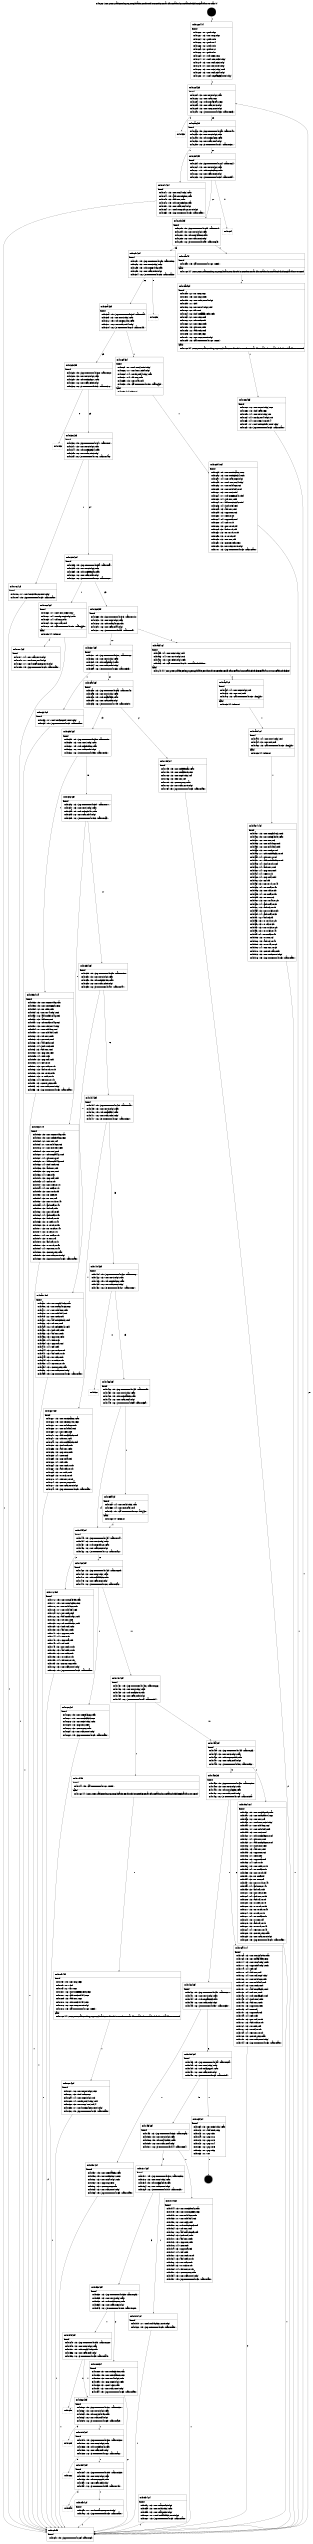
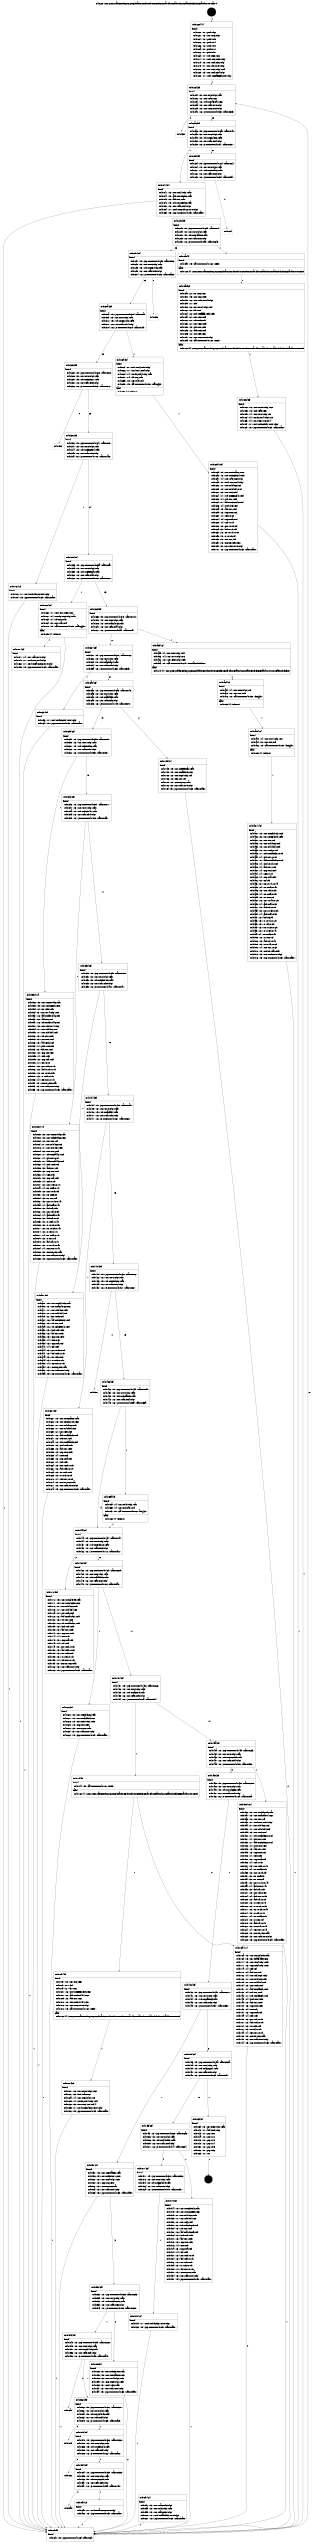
edge "0x4012bf [25]" -> "0x4012d8 [25]": removed, label "27"
edge "0x4014b3 [25]" -> "0x40176a [111]": now "0x4017f4 [5]" -> "0x40176a [111]"
edge "0x401712 [88]" -> "0x401cf0 [5]": removed, label "2"
edge "0x401517 [25]" -> "0x401530 [25]": now "0x4015b7 [27]" -> "0x401530 [25]"
